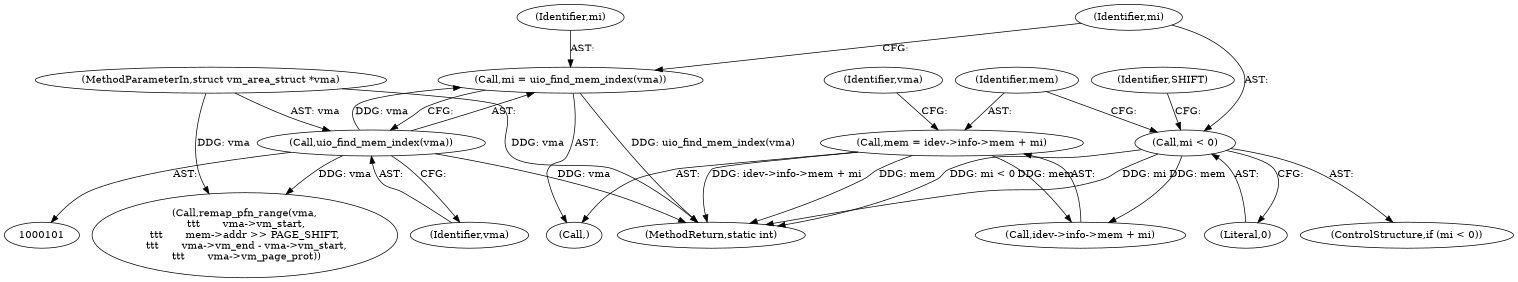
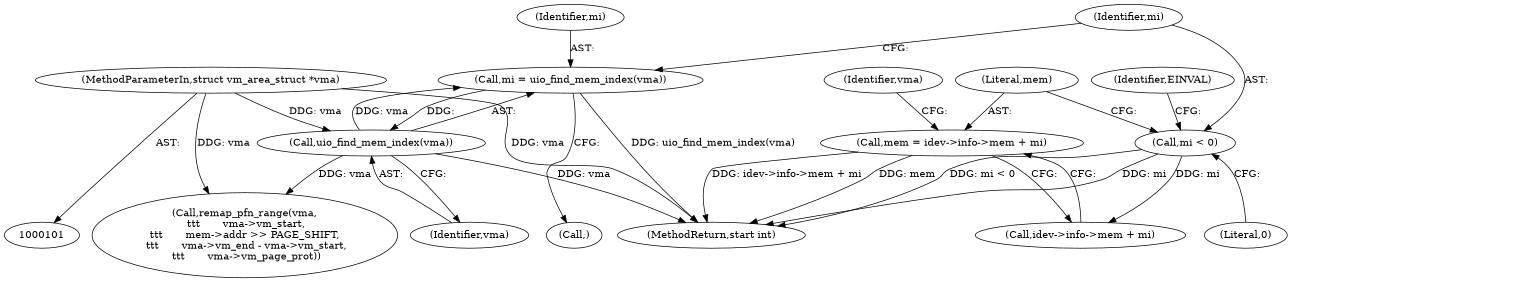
node "(Identifier,mem)": label "(Identifier,mem)" -> "(Literal,mem)"
node "(Identifier,SHIFT)": label "(Identifier,SHIFT)" -> "(Identifier,EINVAL)"
edge "(MethodParameterIn,struct vm_area_struct *vma)" -> "(Call,uio_find_mem_index(vma))": label "AST: vma" -> "DDG: vma"
edge "(Call,mi = uio_find_mem_index(vma))" -> "(Call,uio_find_mem_index(vma))": label "CFG: " -> "DDG: "
edge "(Call,mi = uio_find_mem_index(vma))" -> "(Call,)": label "AST: " -> "CFG: "
edge "(Call,mem = idev->info->mem + mi)" -> "(Call,)": removed, label "AST:"
edge "(Call,uio_find_mem_index(vma))" -> "1000101": now "(MethodParameterIn,struct vm_area_struct *vma)" -> "1000101"
edge "(Call,mi < 0)" -> "(Literal,0)": removed, label "CFG:"
edge "(Call,mem = idev->info->mem + mi)" -> "(Call,idev->info->mem + mi)": label "DDG: mem" -> "CFG: "
edge "(Call,idev->info->mem + mi)" -> "(Call,mem = idev->info->mem + mi)": label "AST: " -> "CFG: "
edge "(Call,mi < 0)" -> "(Call,idev->info->mem + mi)": label "DDG: mem" -> "DDG: mi"
edge "(Literal,0)" -> "(Call,mi < 0)": label "AST: " -> "CFG: "
node "(MethodReturn,static int)": label "(MethodReturn,static int)" -> "(MethodReturn,start int)"
node "(ControlStructure,if (mi < 0))": removed
